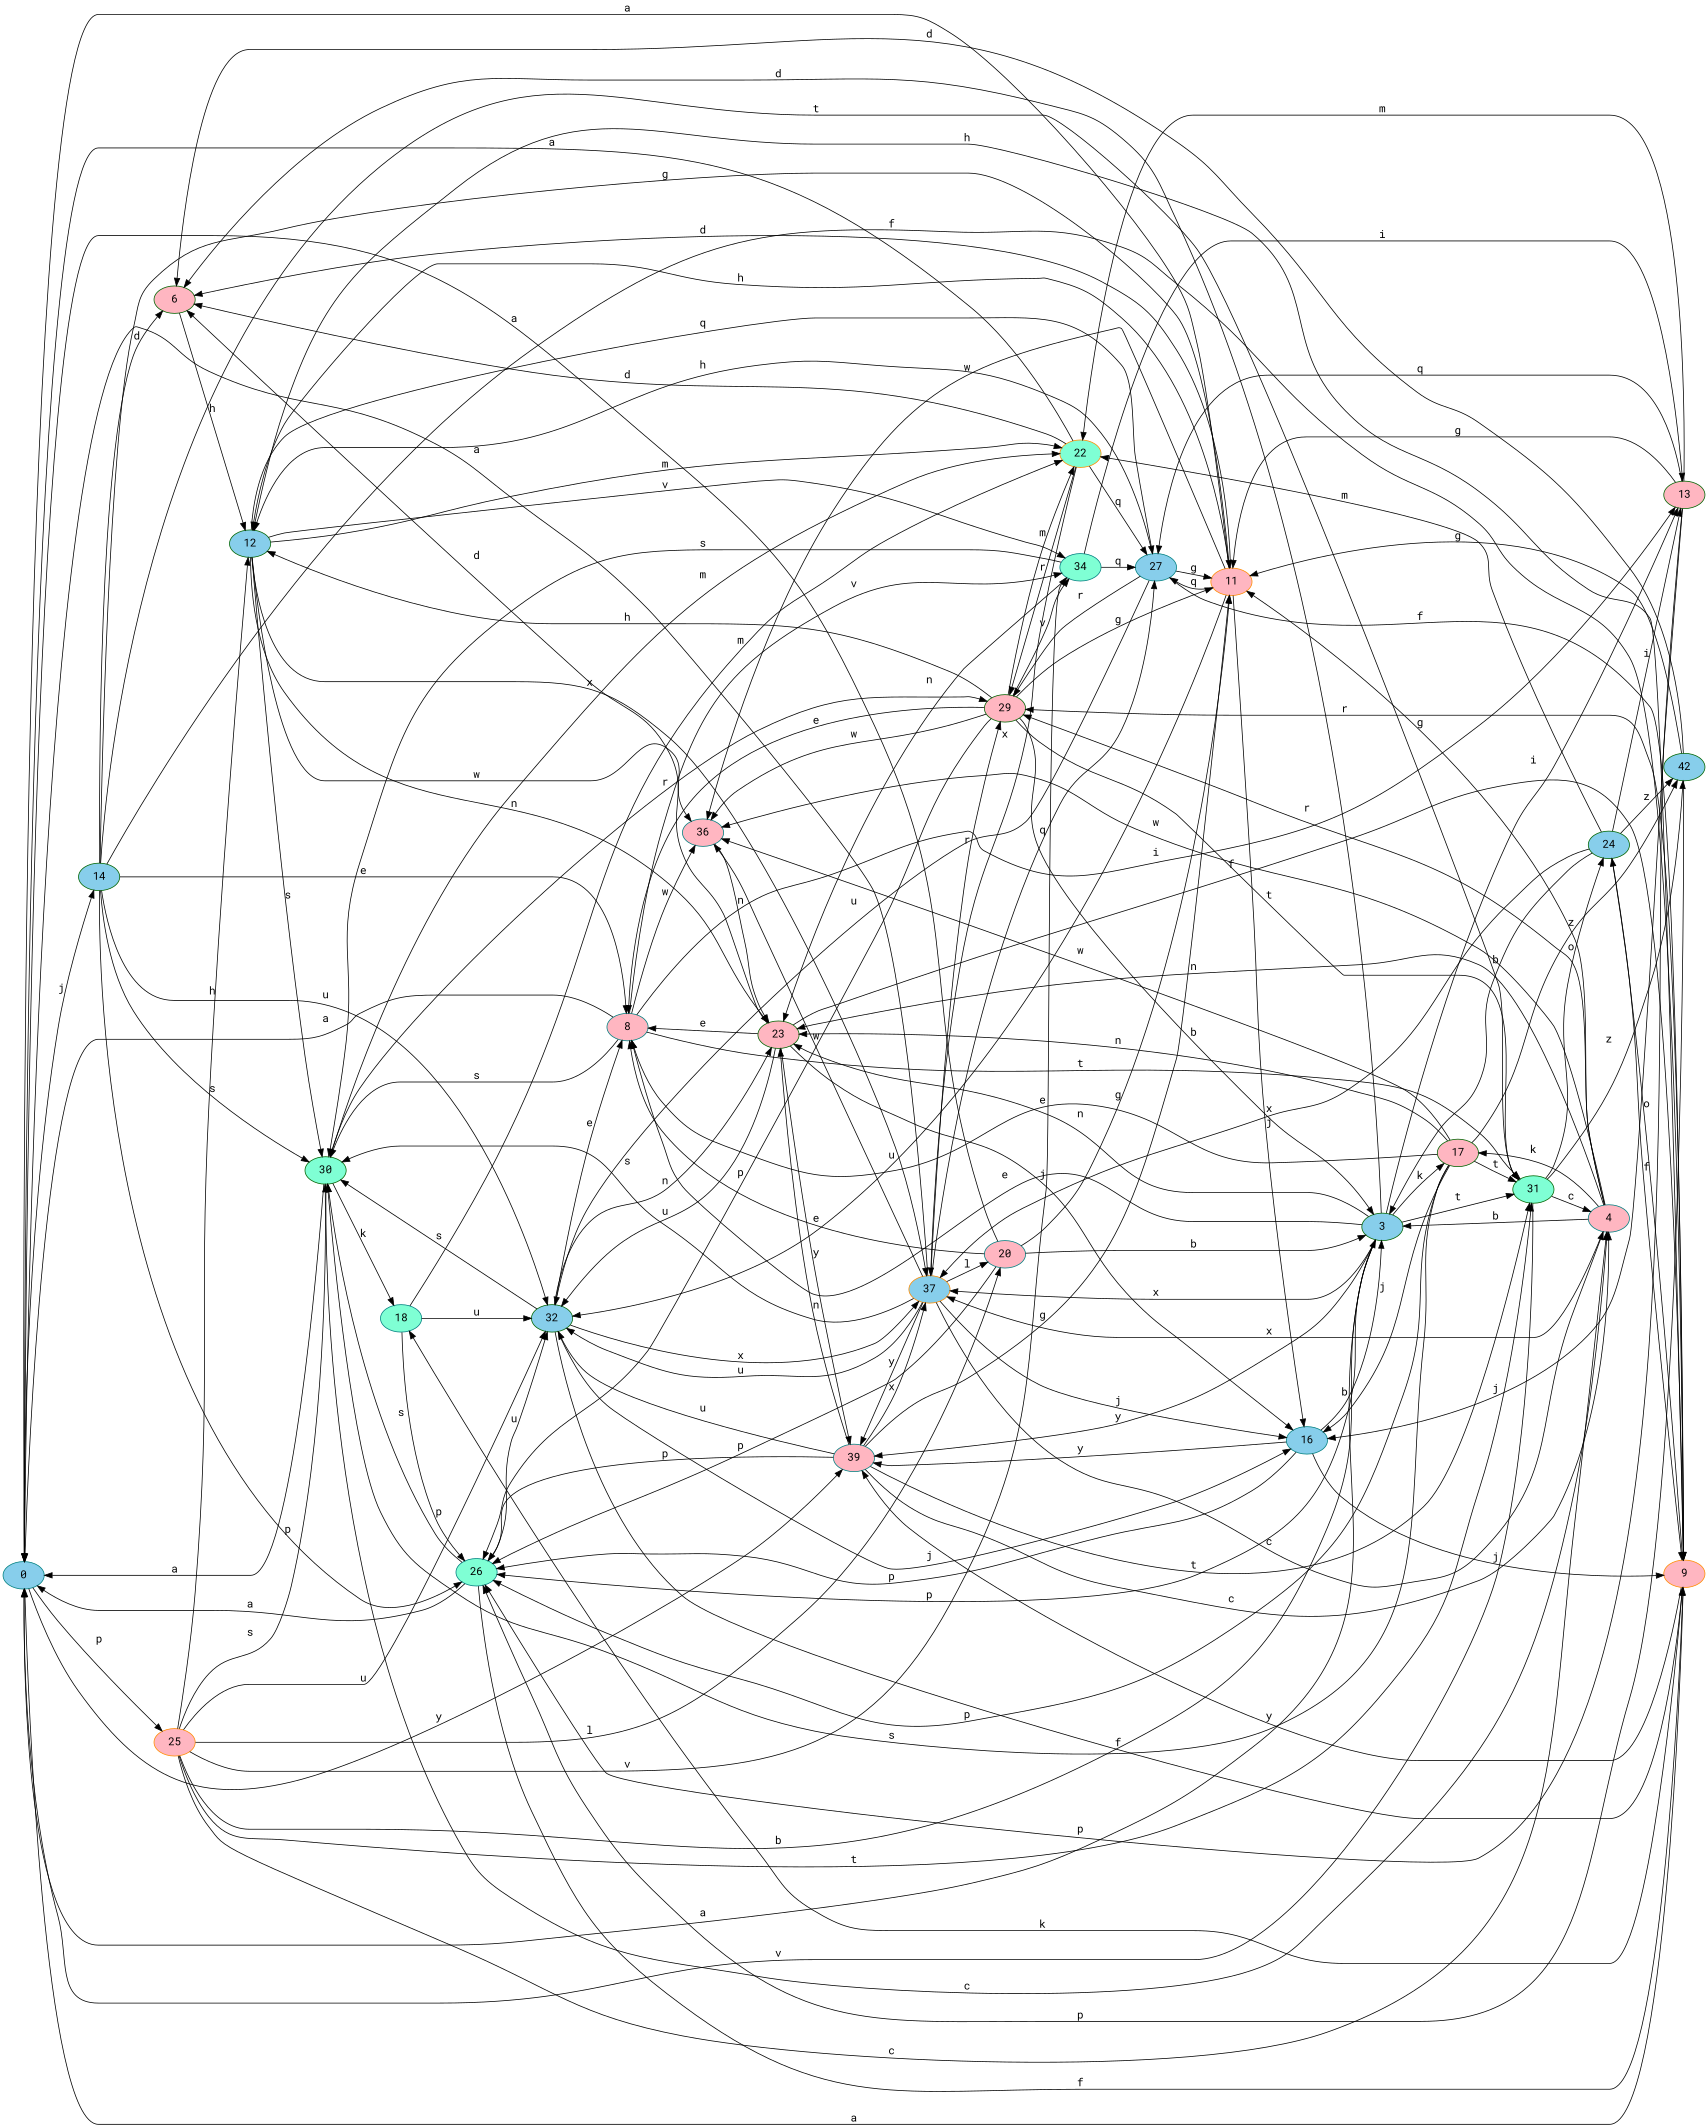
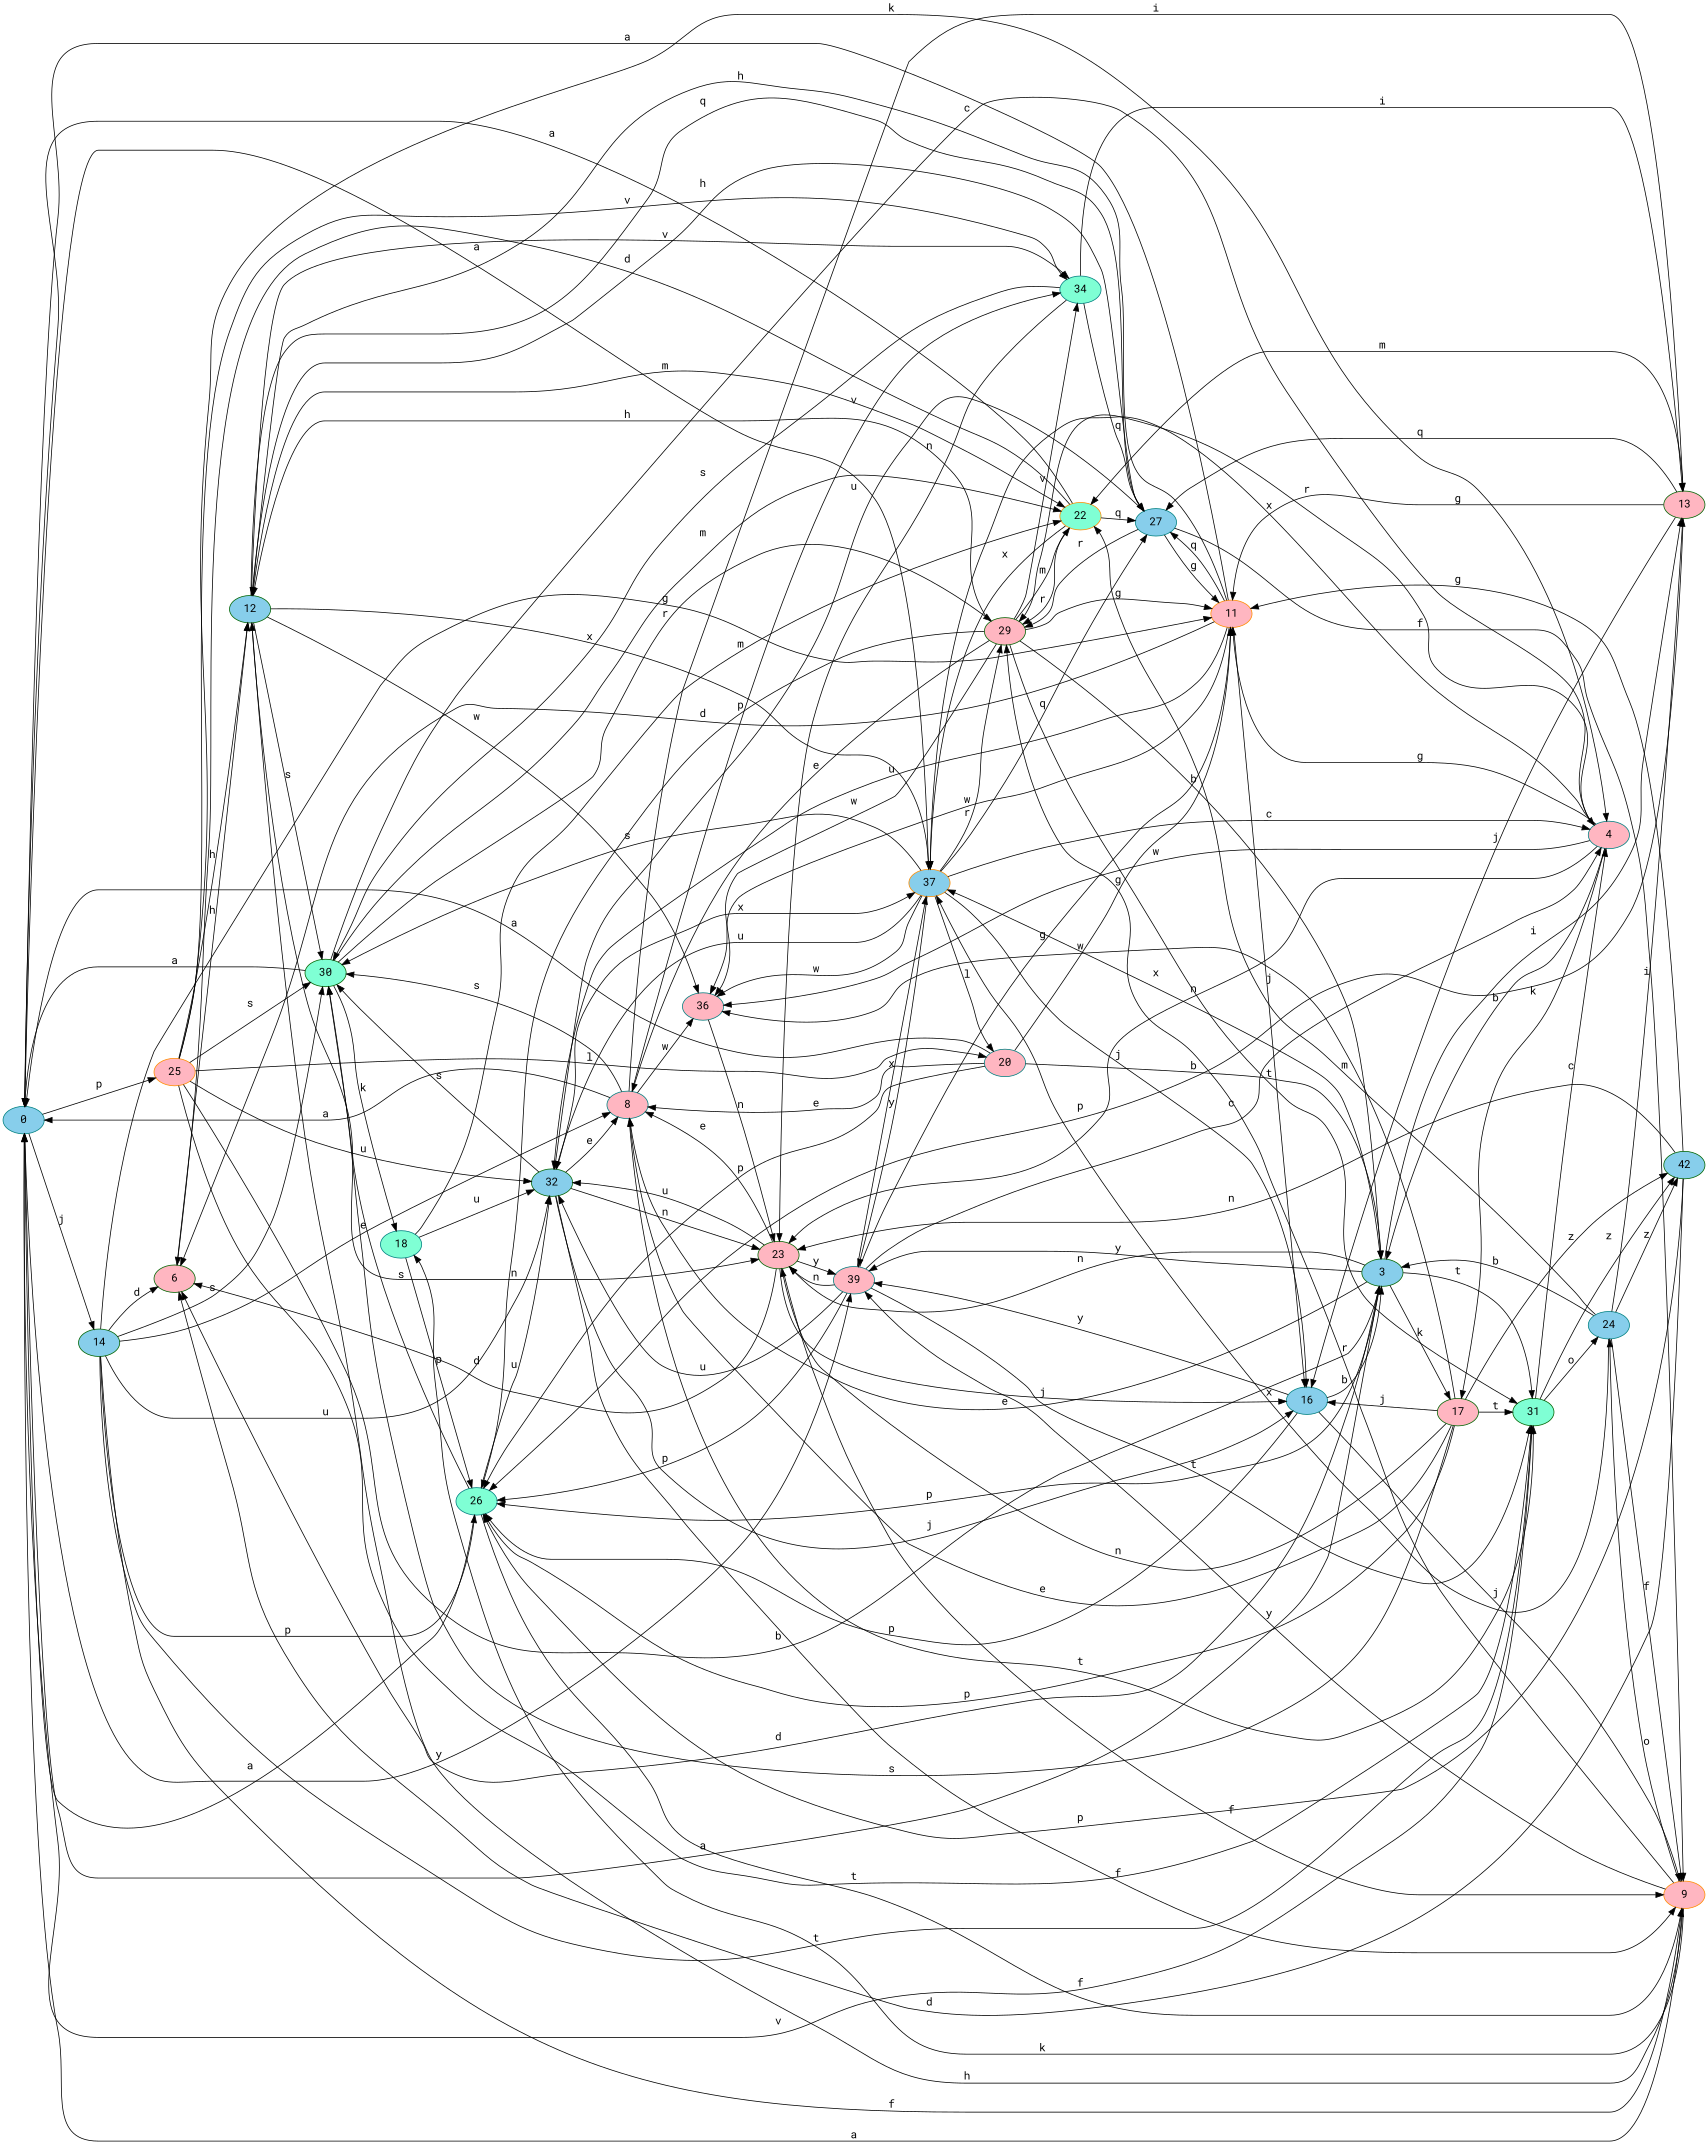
node "24": color darkgreen -> teal
edge "42" -> "23": added, label "n"
edge "25" -> "4": label "c" -> "k"
